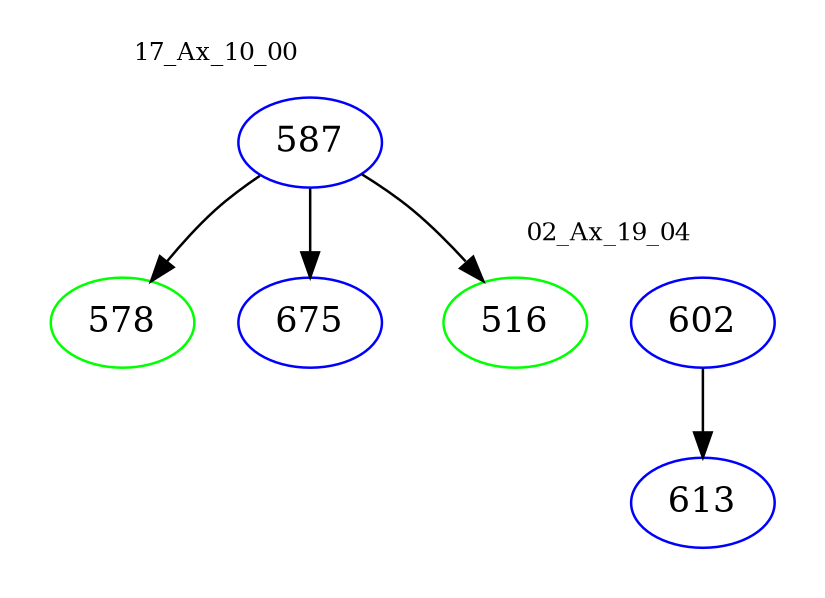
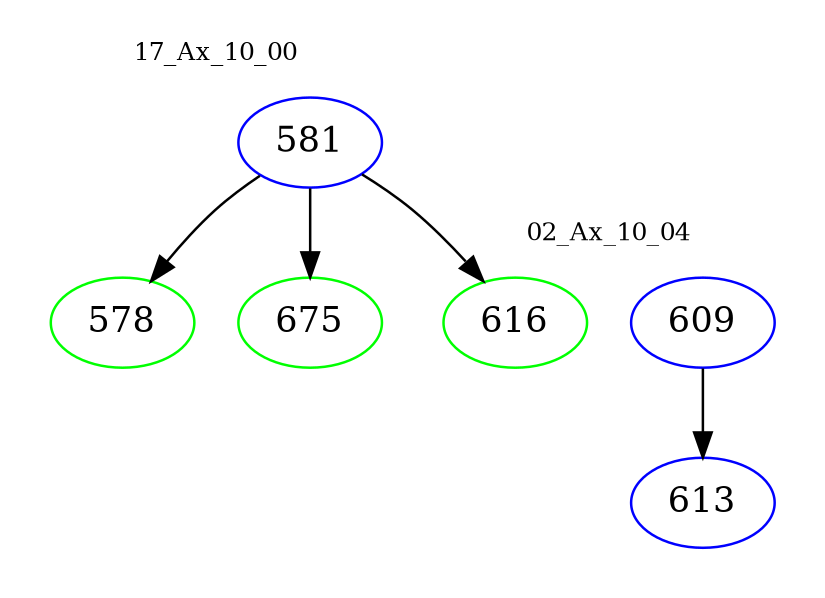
node "587": label "587" -> "581"
cluster "02_Ax_19_04": label "02_Ax_19_04" -> "02_Ax_10_04"
node "675": color blue -> green
node "516": label "516" -> "616"
node "602": label "602" -> "609"
